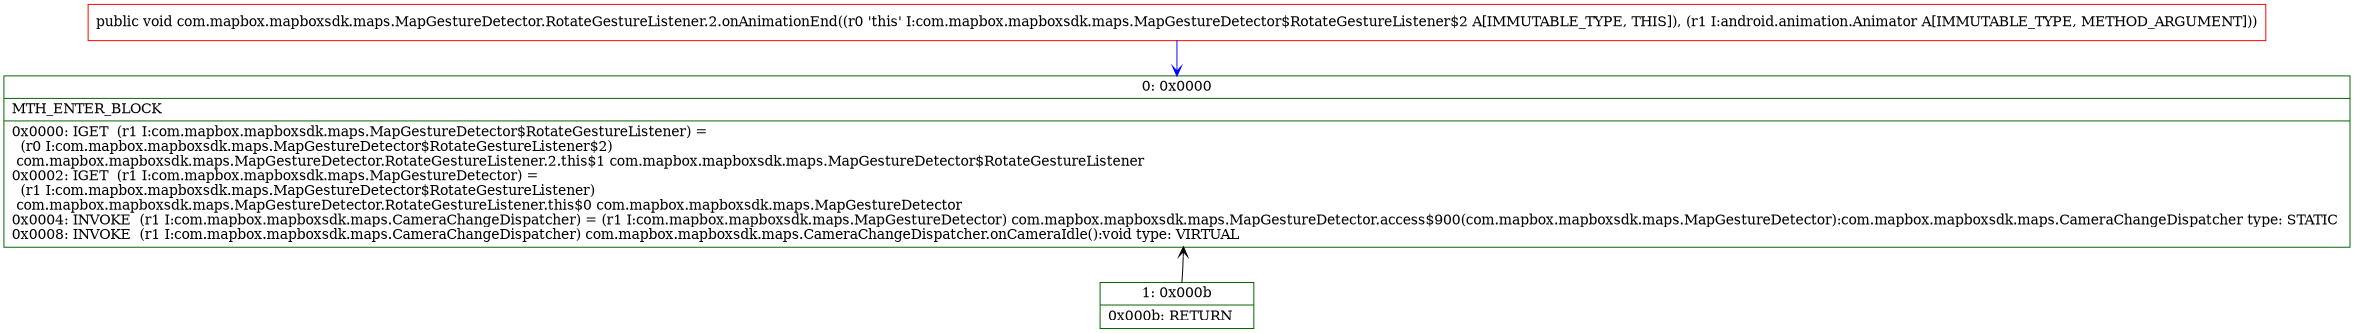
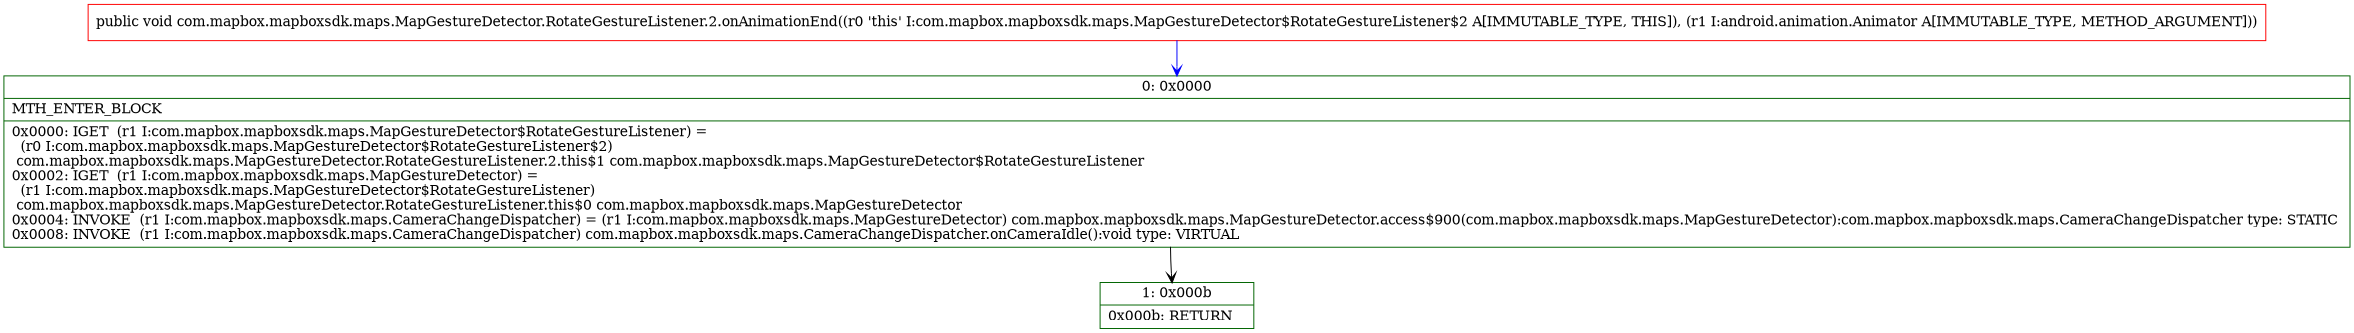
edge "1: 0x000b" -> "0: 0x0000": reversed
